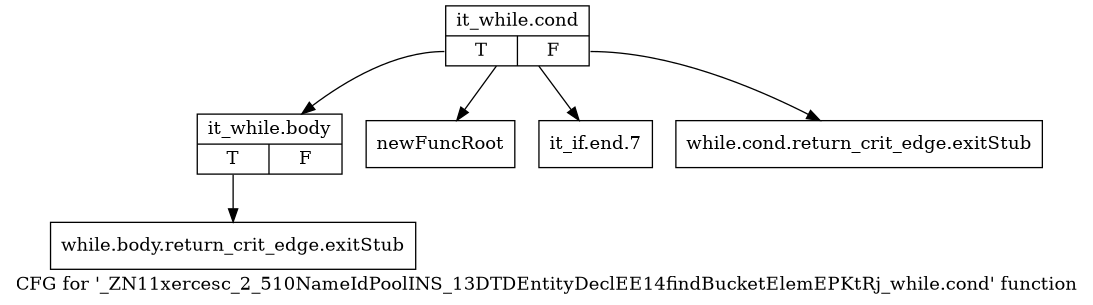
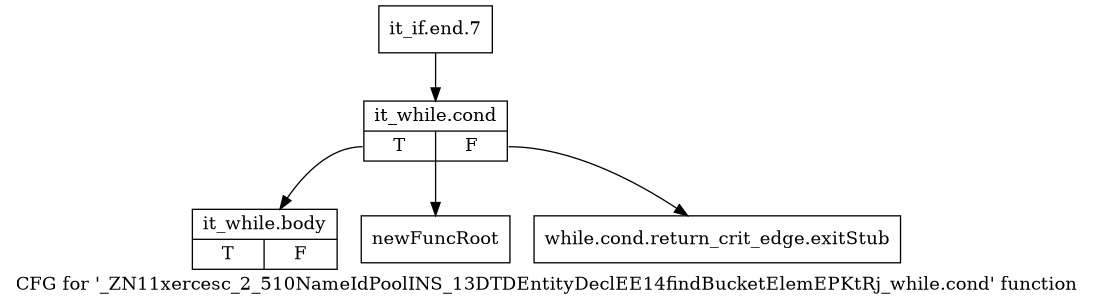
edge "it_while.cond" -> "it_if.end.7": reversed
node "while.body.return_crit_edge.exitStub": removed
